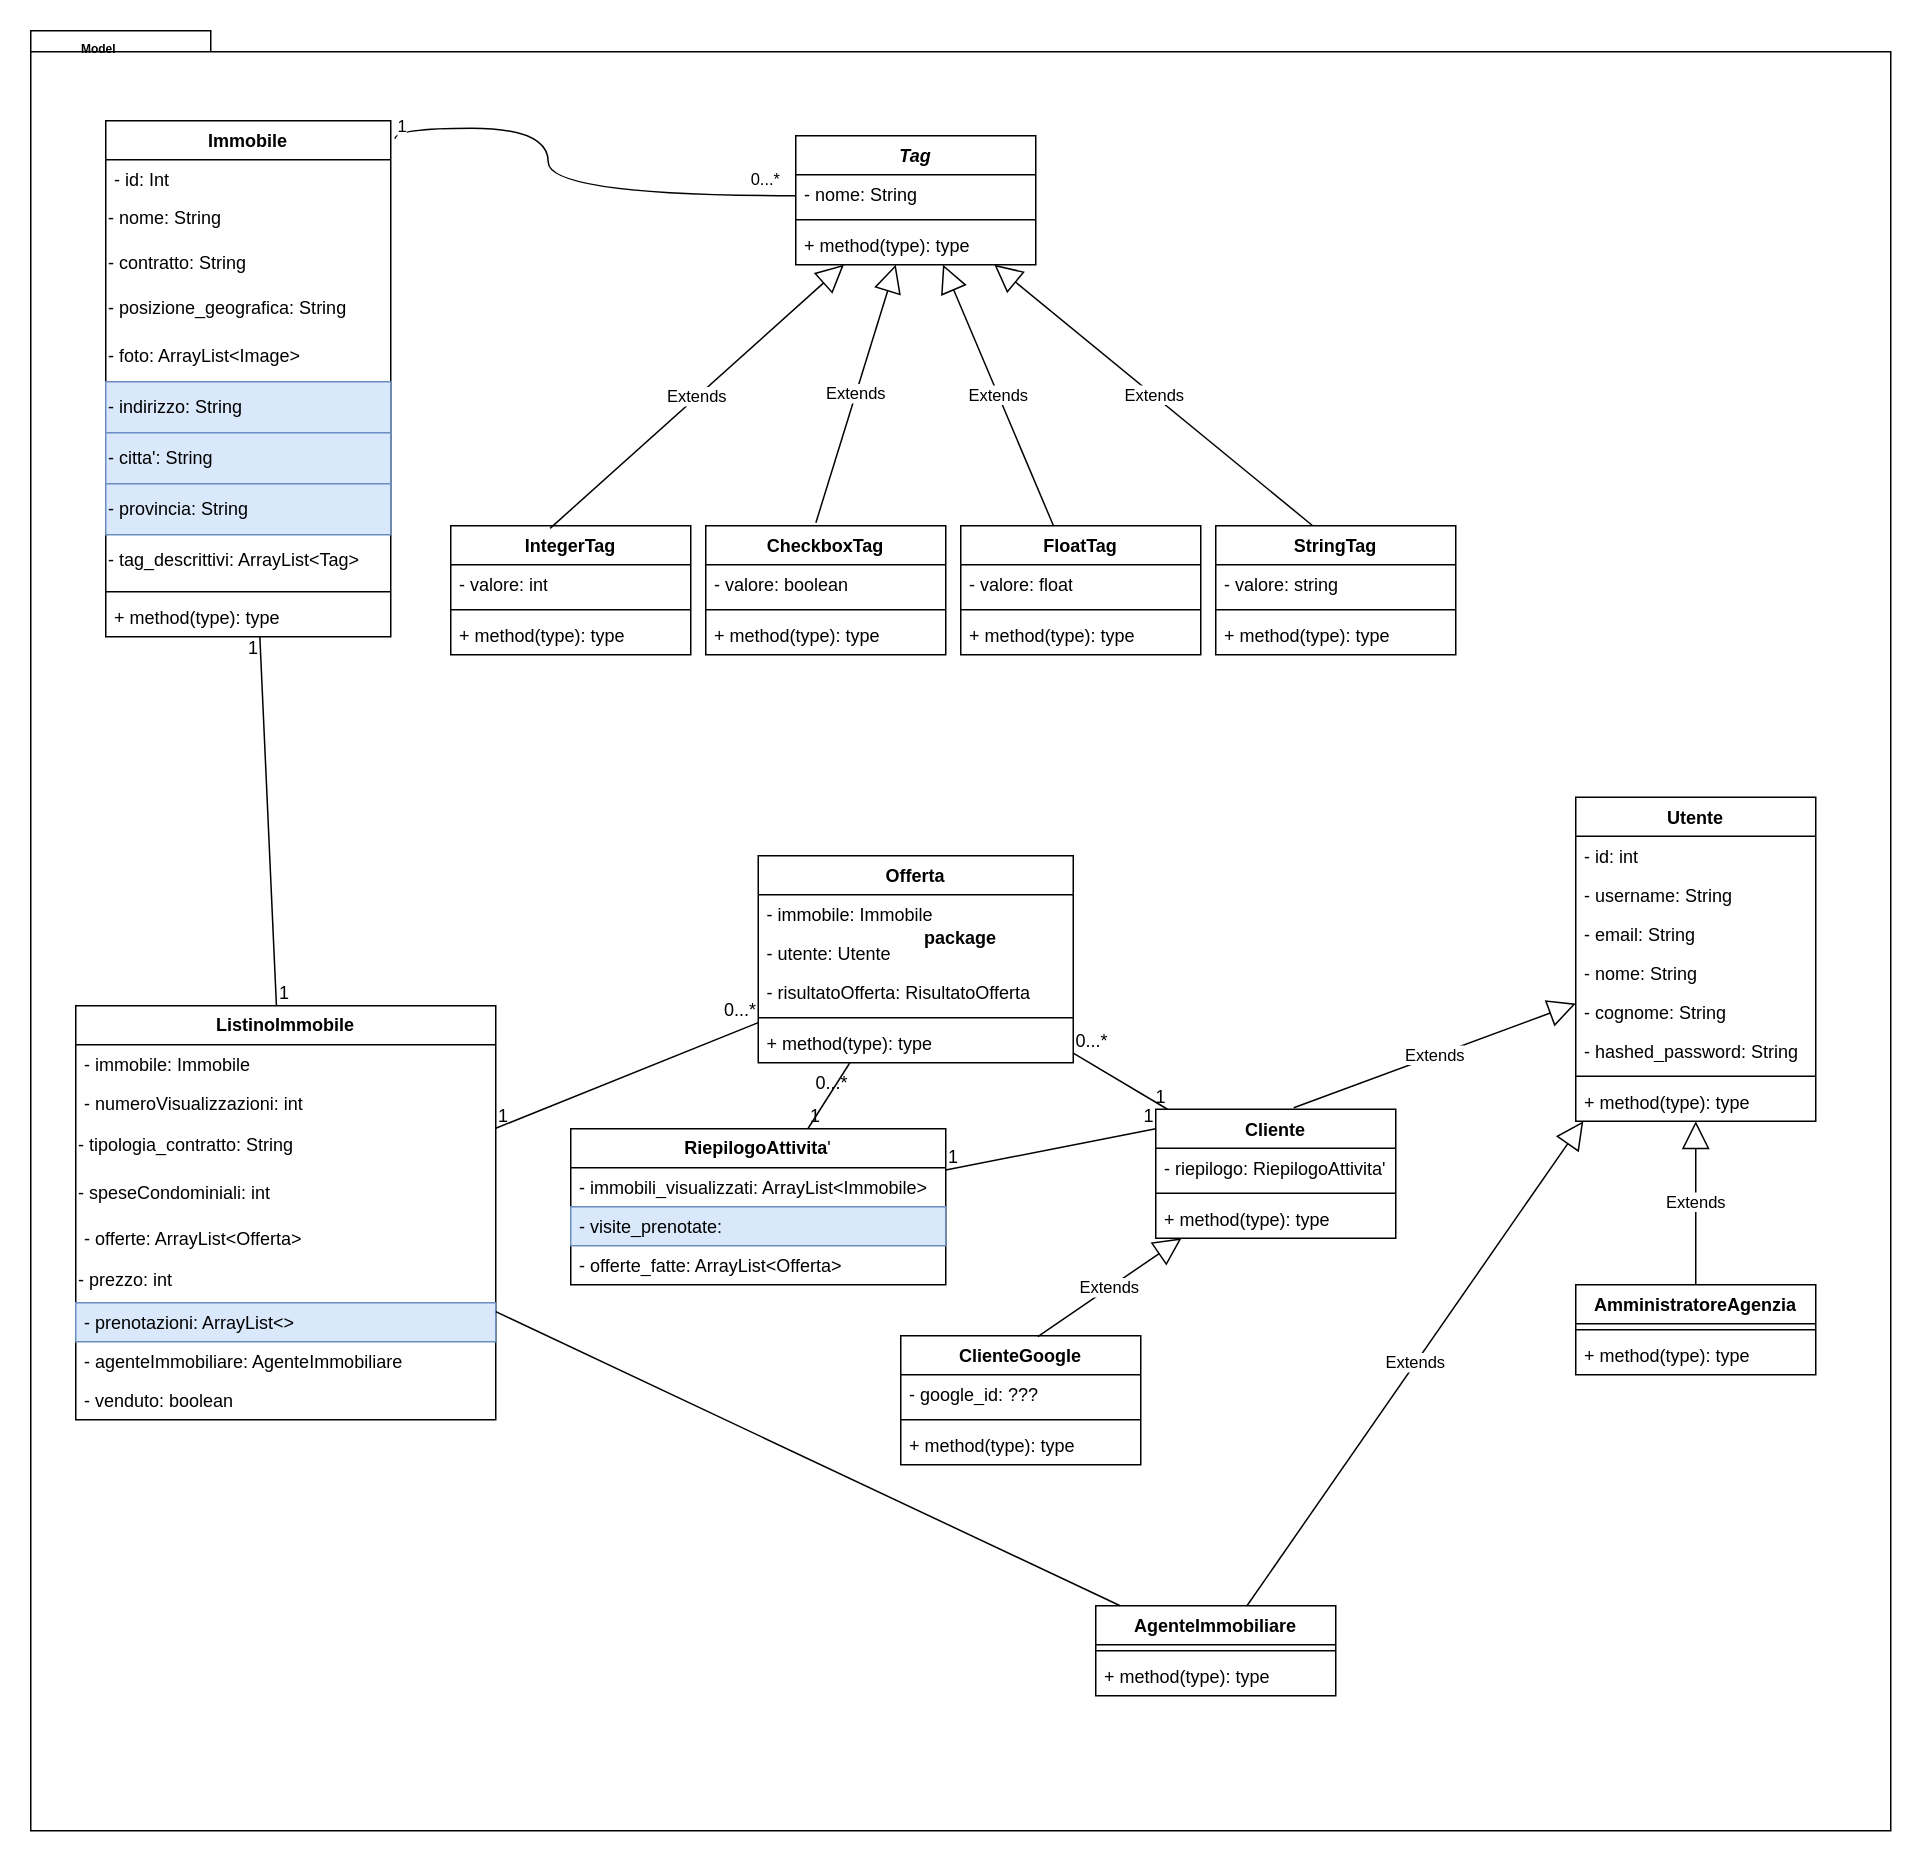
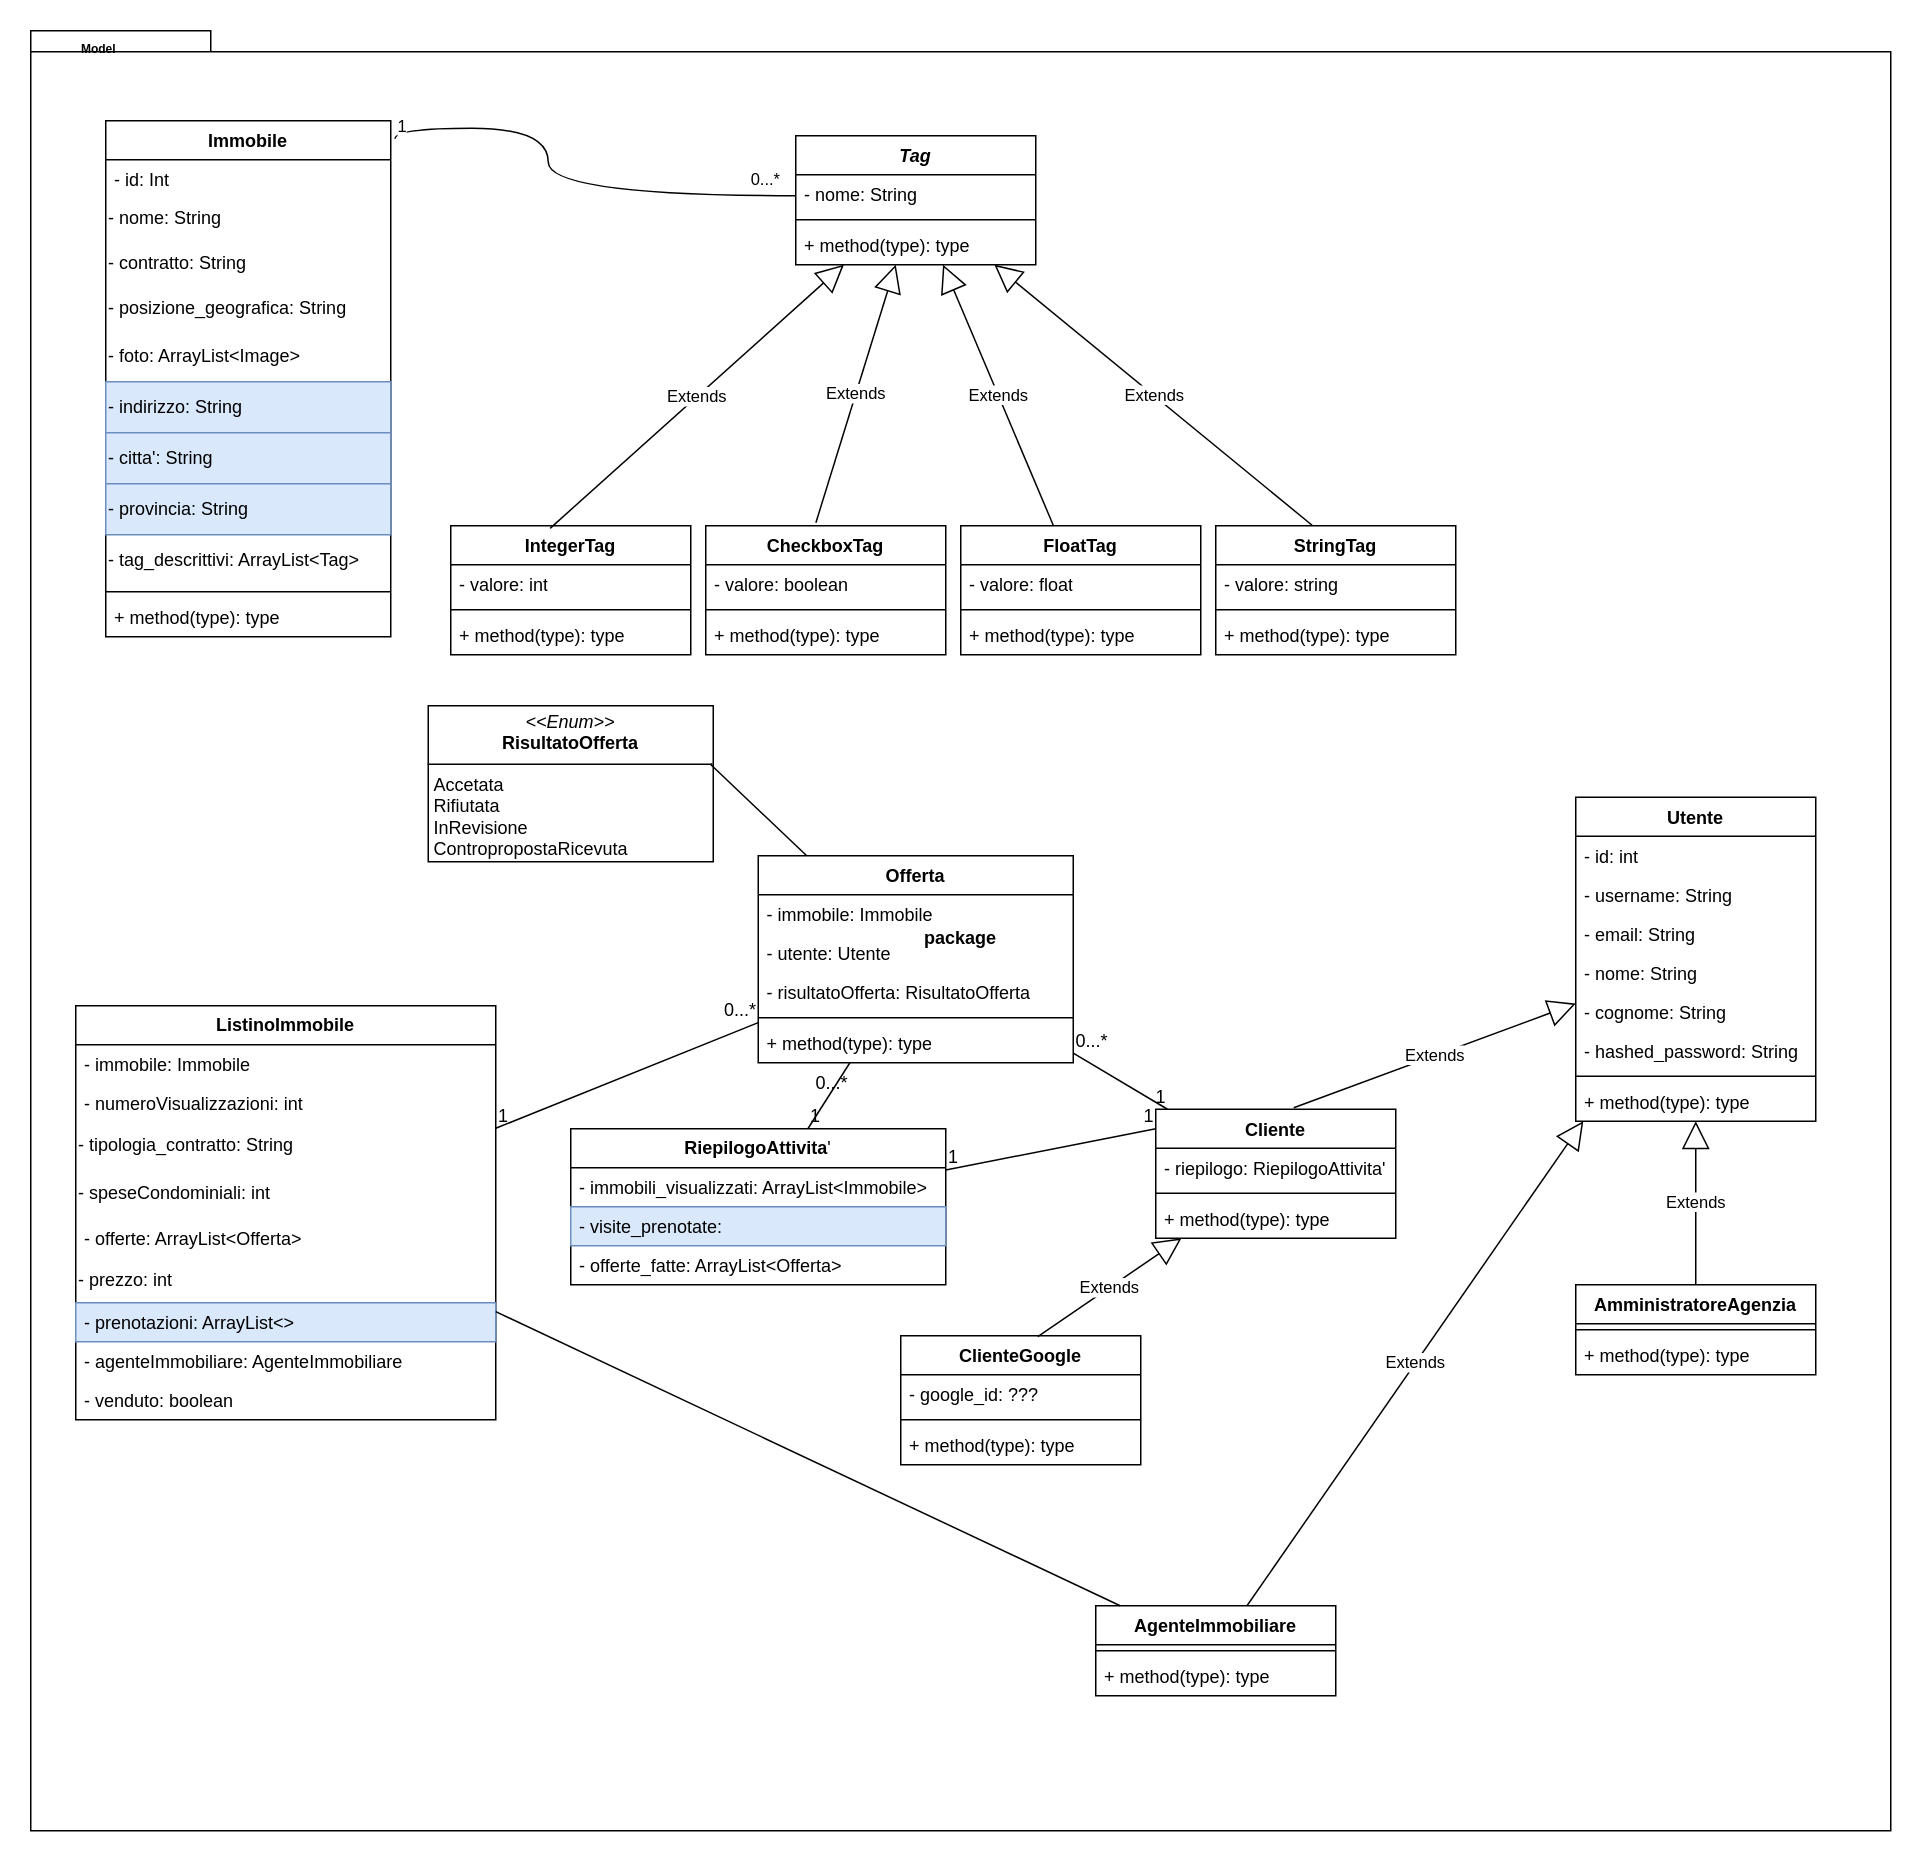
node "<<Enum>> RisultatoOfferta Accetata Rifiutata InRevisione ContropropostaRicevuta": added
edge "<<Enum>> RisultatoOfferta Accetata Rifiutata InRevisione ContropropostaRicevuta" -- "Offerta": added
edge "Immobile" -- "ListinoImmobile": removed, labels "1", "1"
